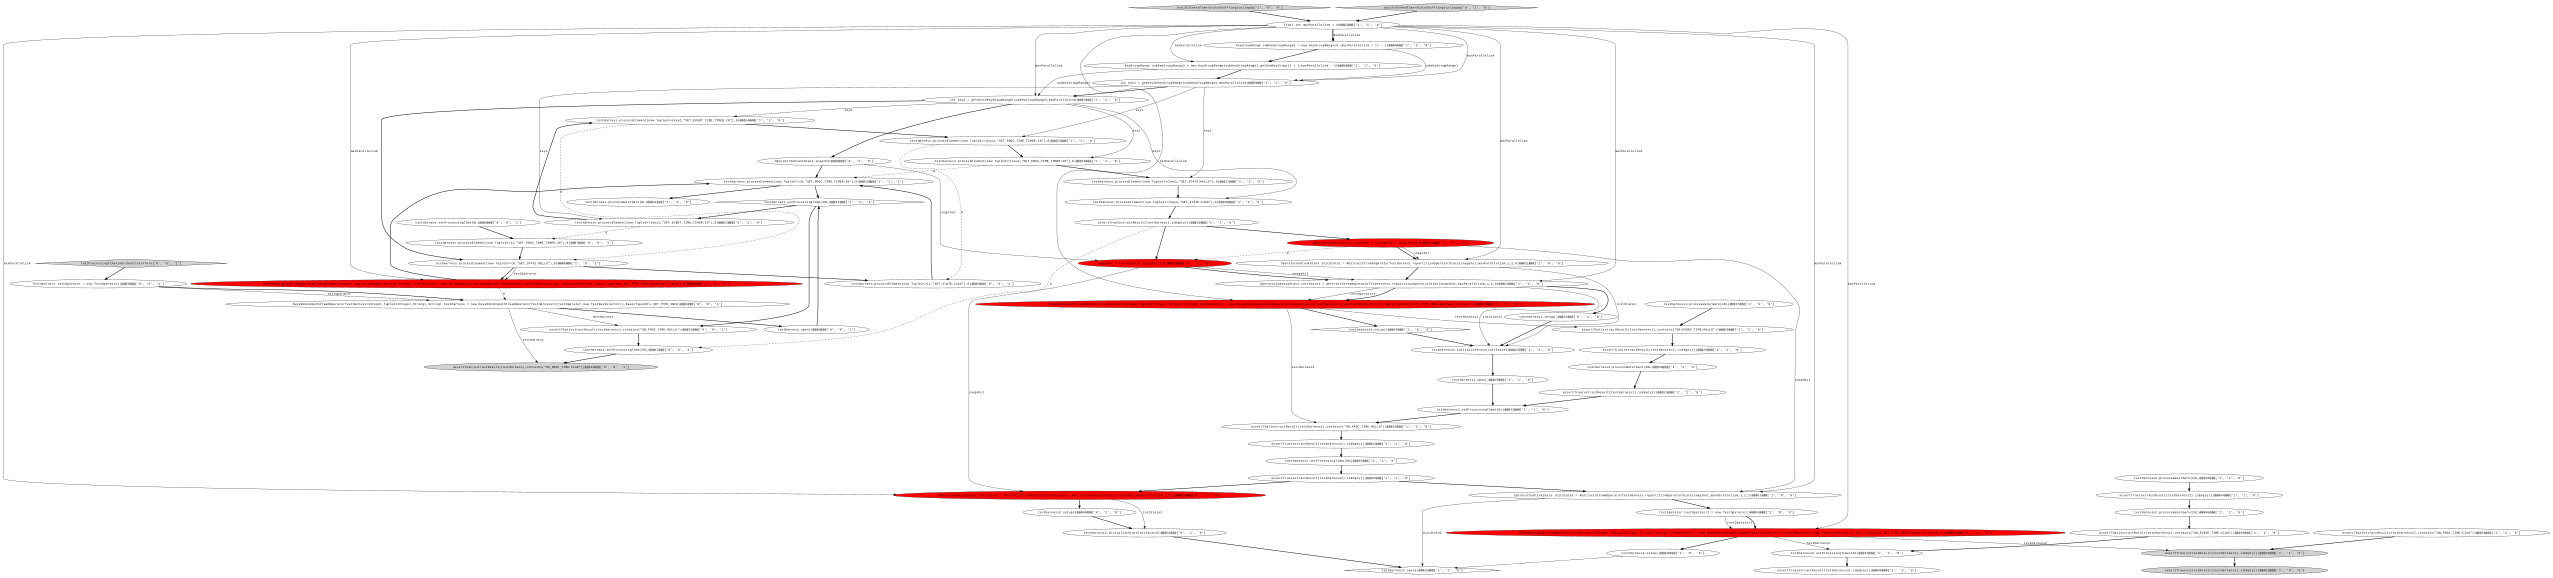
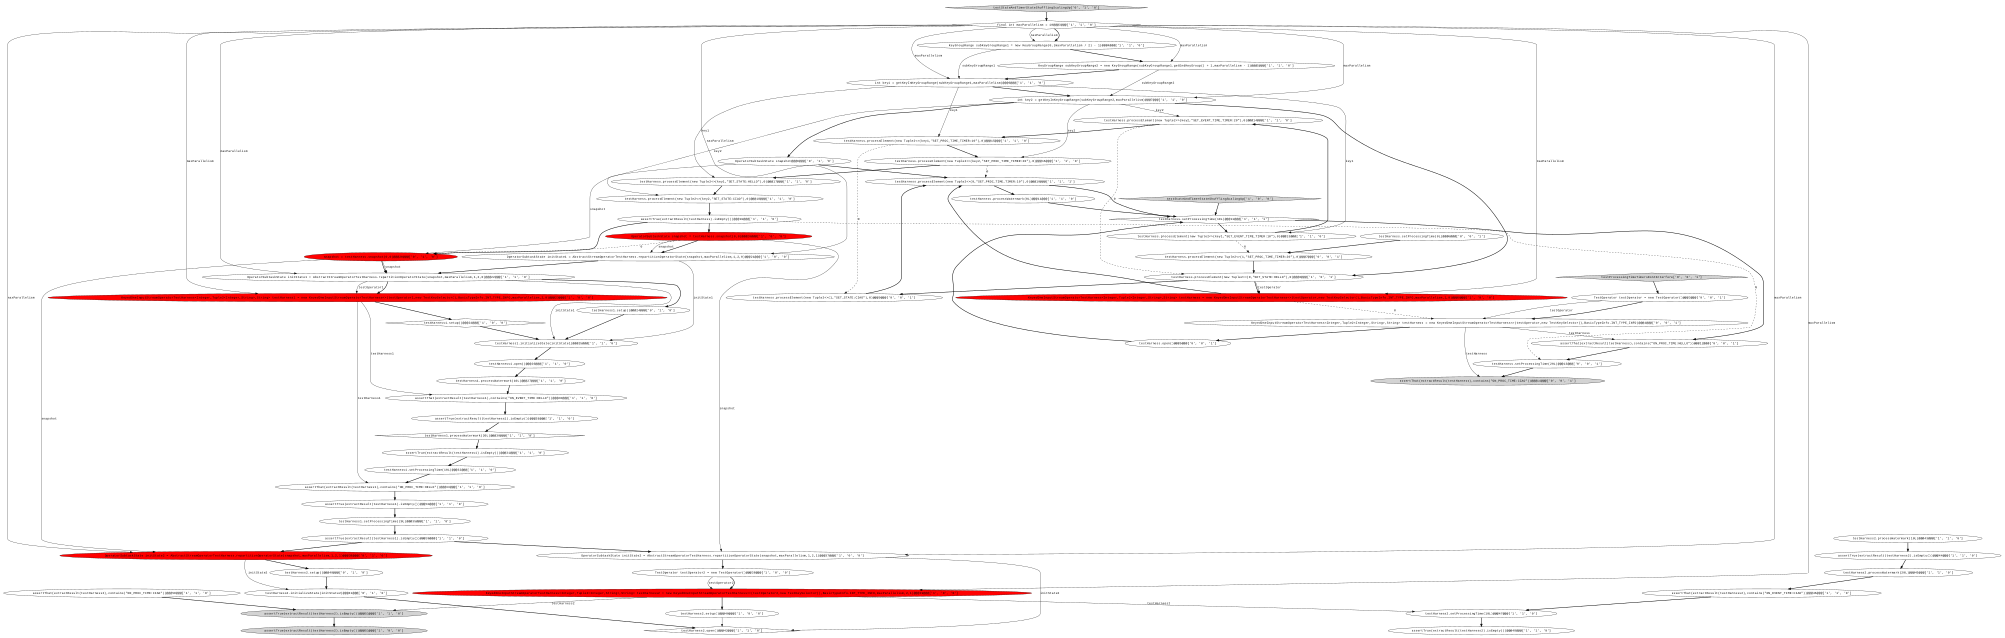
edge "testStateAndTimerStateShufflingScalingUp['1', '0', '0']" -> "final int maxParallelism = 10@@@3@@@['1', '1', '0']": now "testStateAndTimerStateShufflingScalingUp['1', '0', '0']" -> "testHarness.setProcessingTime(10L)@@@11@@@['1', '1', '1']"
node "final int maxParallelism = 10@@@3@@@['1', '1', '0']": shape ellipse -> diamond
edge "testHarness.processWatermark(0L)@@@11@@@['1', '1', '0']" -> "testHarness.setProcessingTime(10L)@@@11@@@['1', '1', '1']": added
node "testHarness1.processWatermark(20L)@@@30@@@['1', '1', '0']": shape ellipse -> diamond
edge "testHarness1.open()@@@26@@@['1', '1', '0']" -> "testHarness1.setProcessingTime(10L)@@@32@@@['1', '1', '0']": now "testHarness1.open()@@@26@@@['1', '1', '0']" -> "testHarness1.processWatermark(10L)@@@27@@@['1', '1', '0']"
